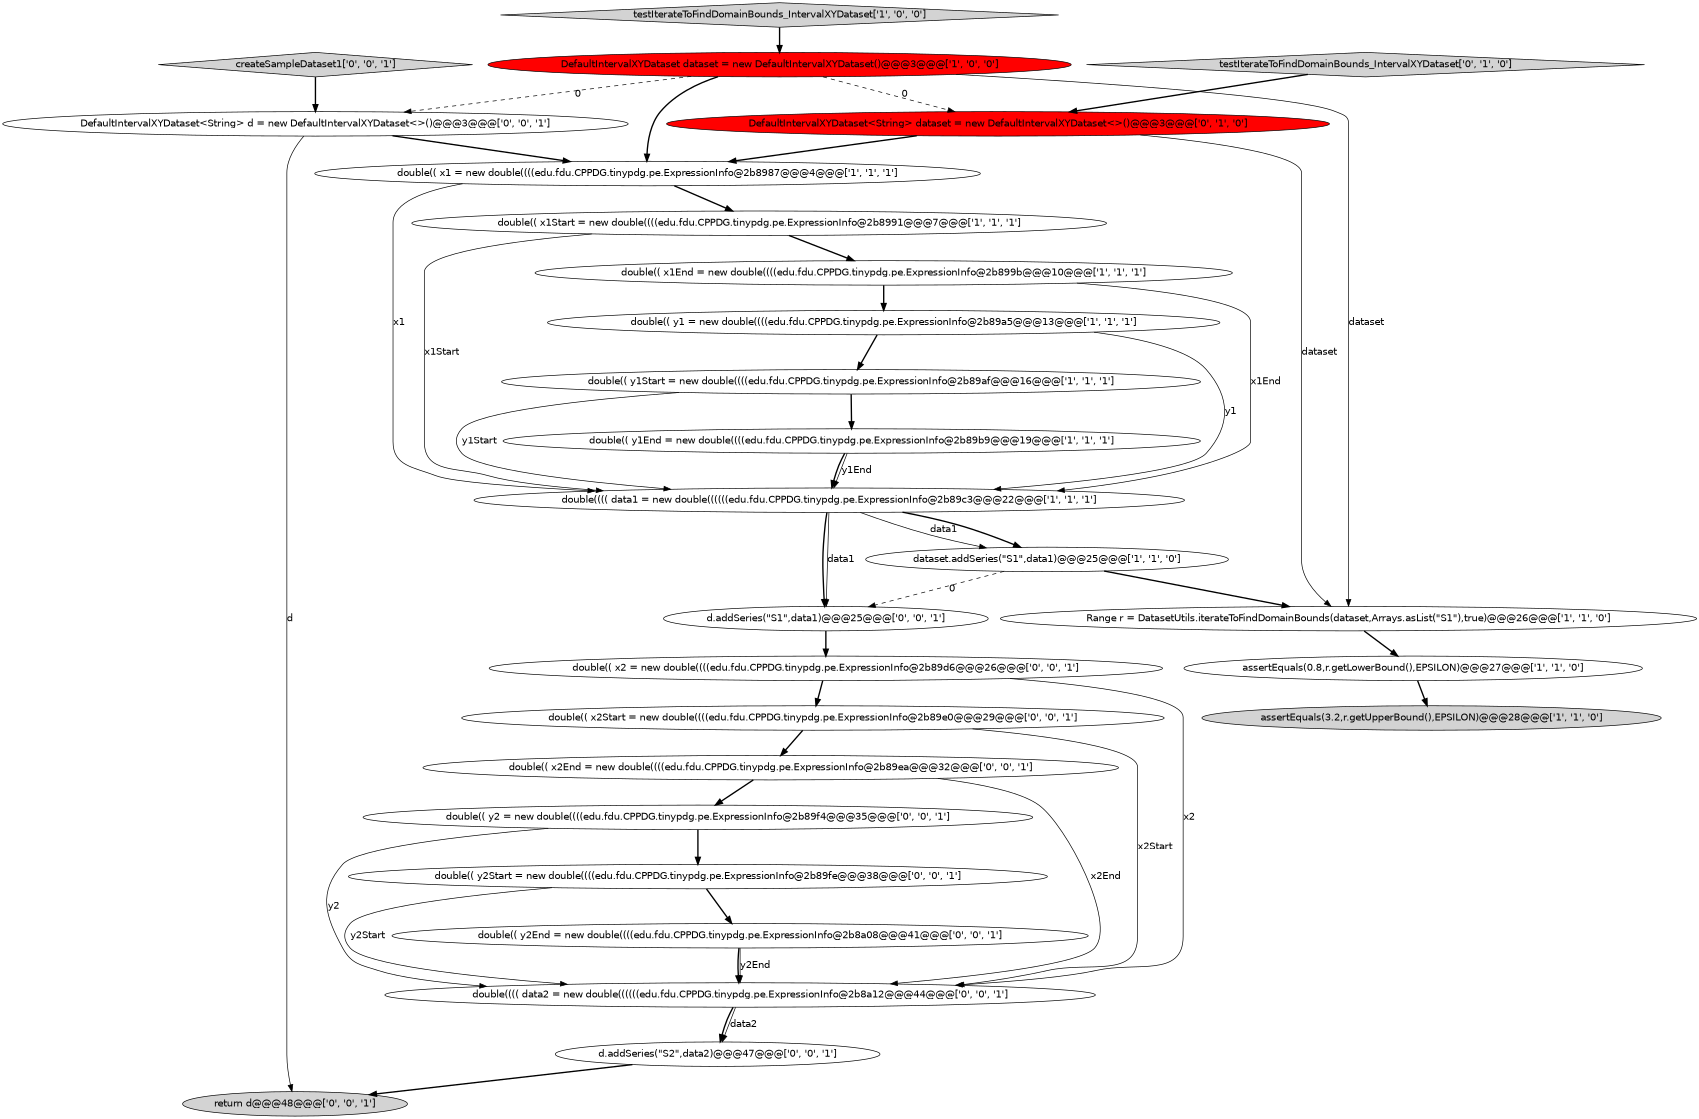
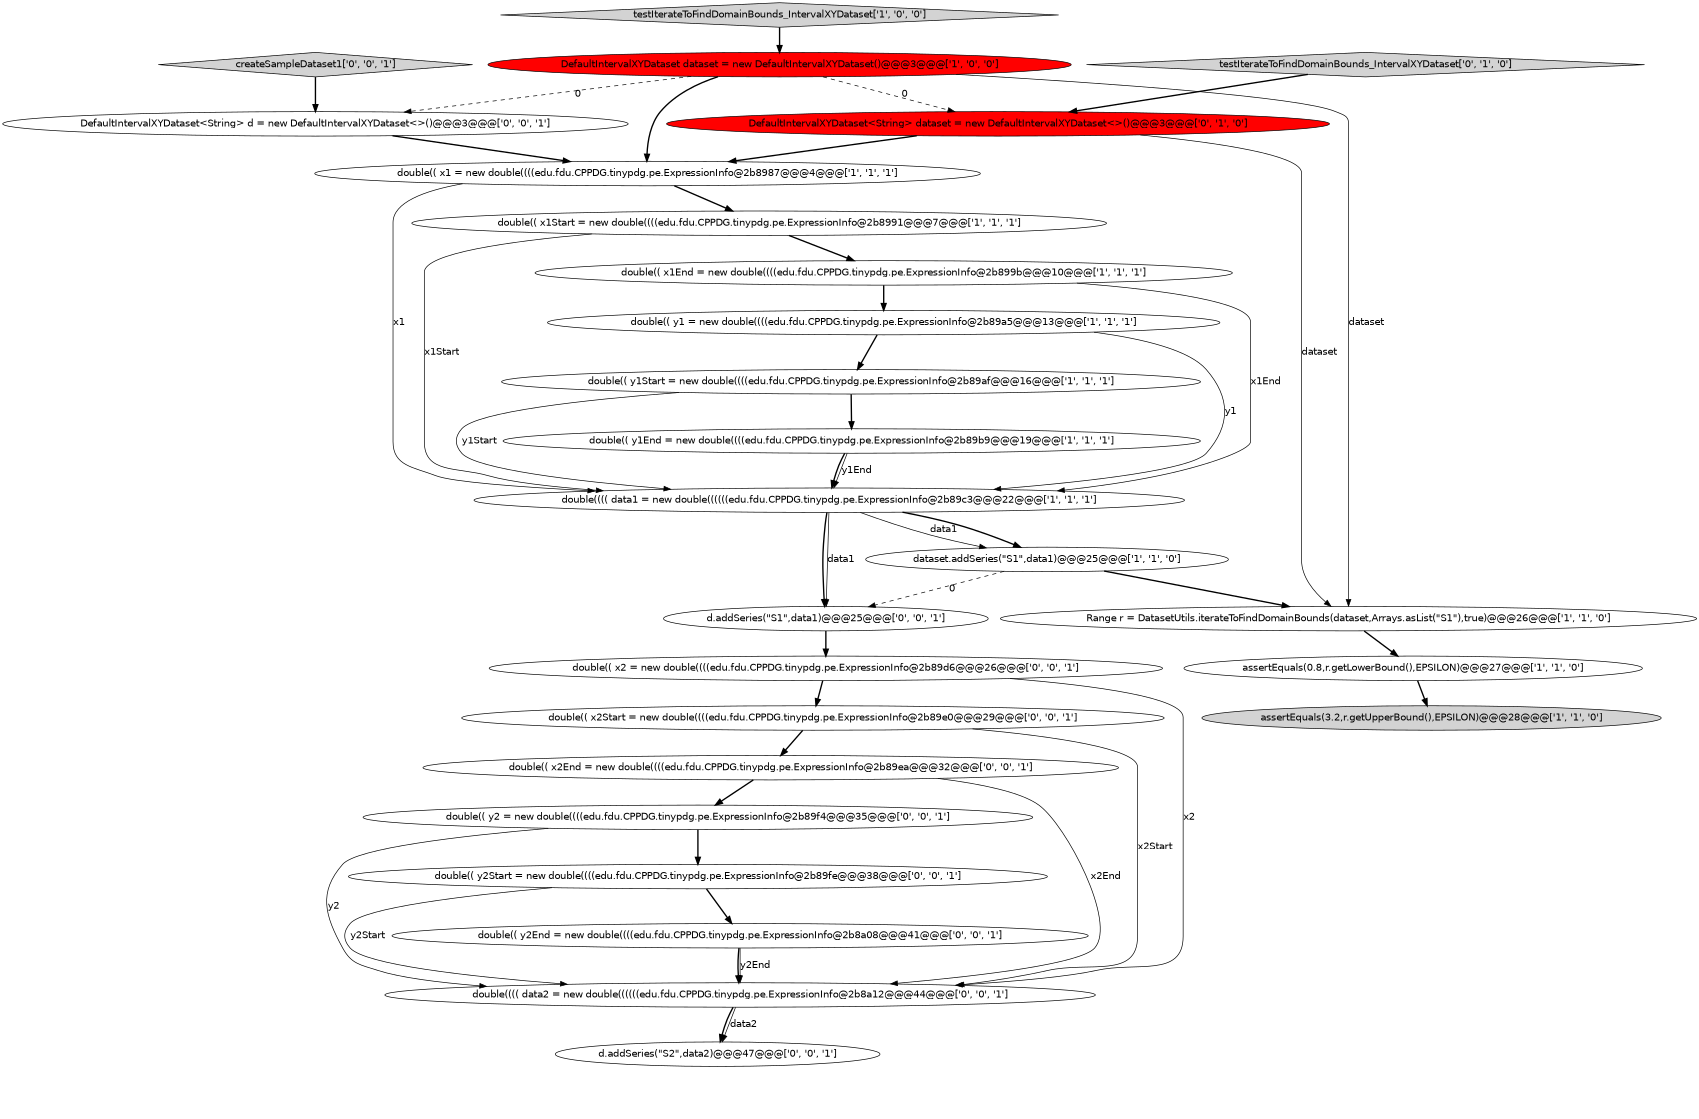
node "return d@@@48@@@['0', '0', '1']": removed
